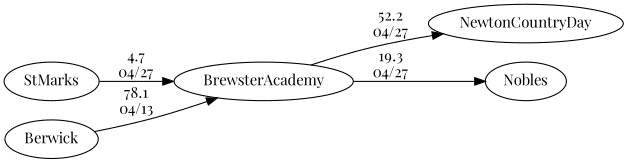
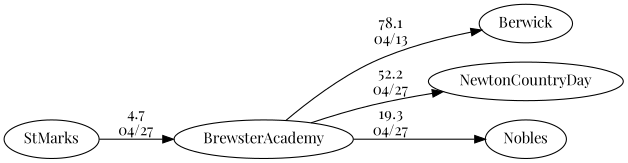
edge "Berwick" -> "BrewsterAcademy": reversed
